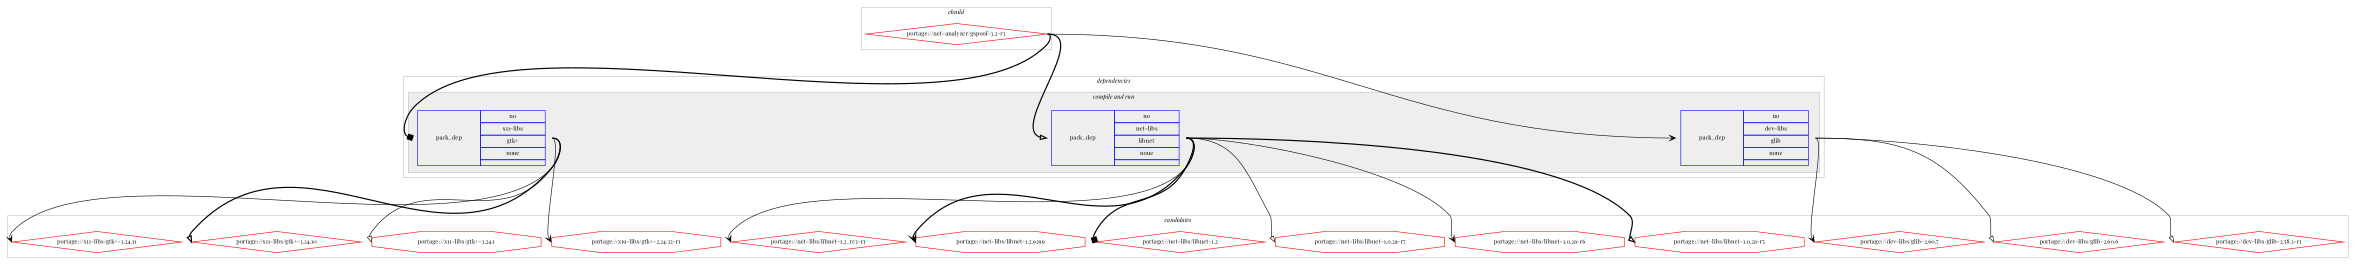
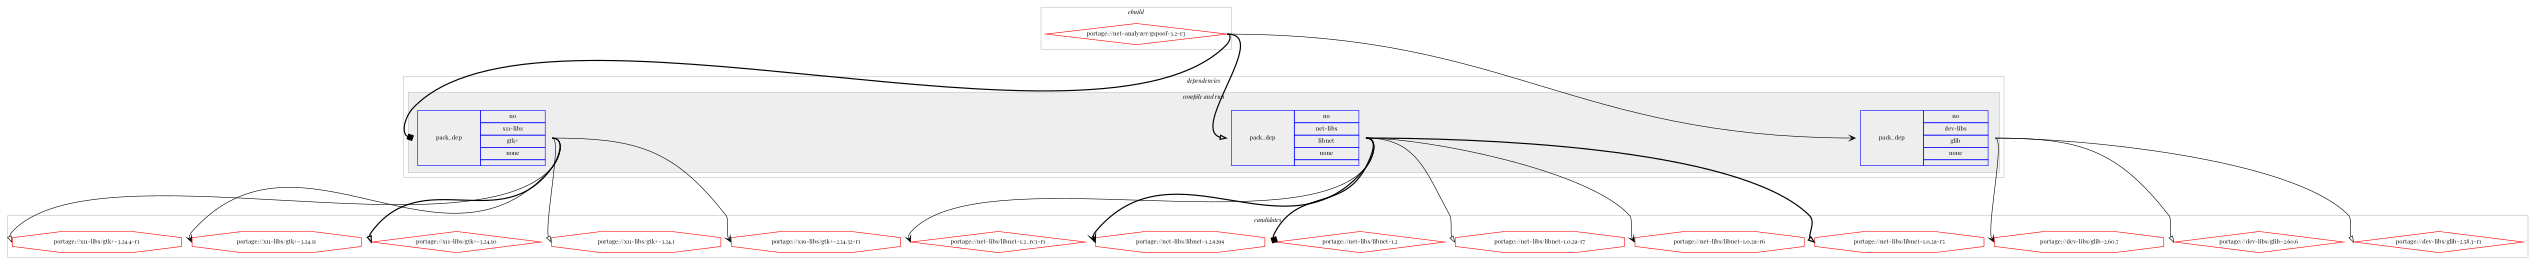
node "portage://x11-libs/gtk+-3.24.4-r1": added
node "portage://x11-libs/gtk+-3.24.11": shape diamond -> octagon
node "portage://dev-libs/glib-2.60.7": shape diamond -> octagon
